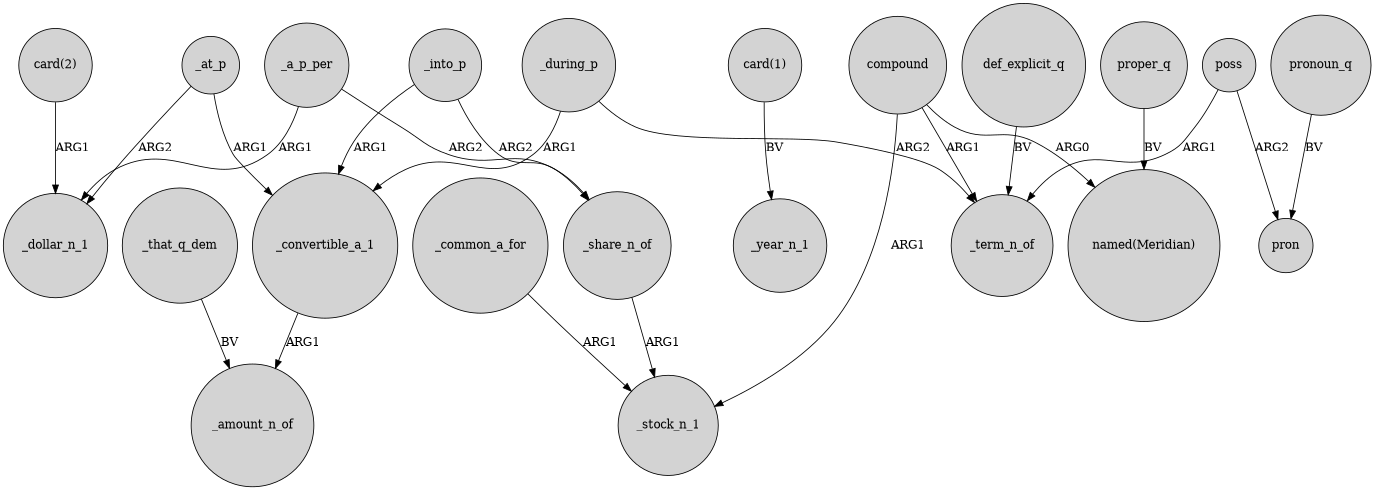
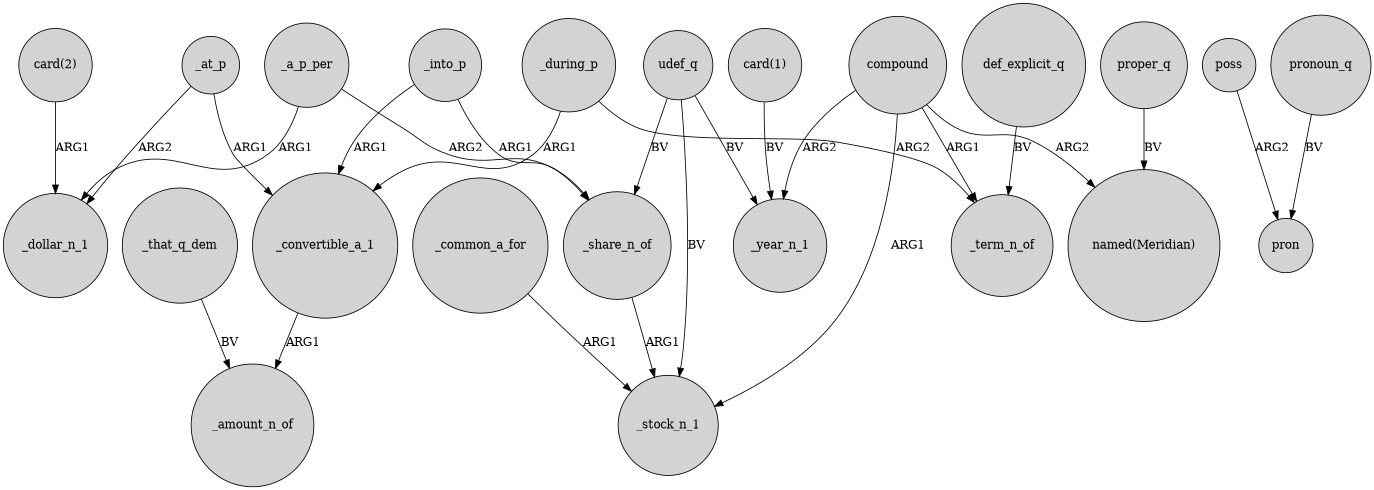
node "udef_q": added
edge "compound" -> "_year_n_1": added, label "ARG2"
edge "_into_p" -> "_share_n_of": label "ARG2" -> "ARG1"
edge "compound" -> "named(Meridian)": label "ARG0" -> "ARG2"
edge "poss" -> "_term_n_of": removed, label "ARG1"
